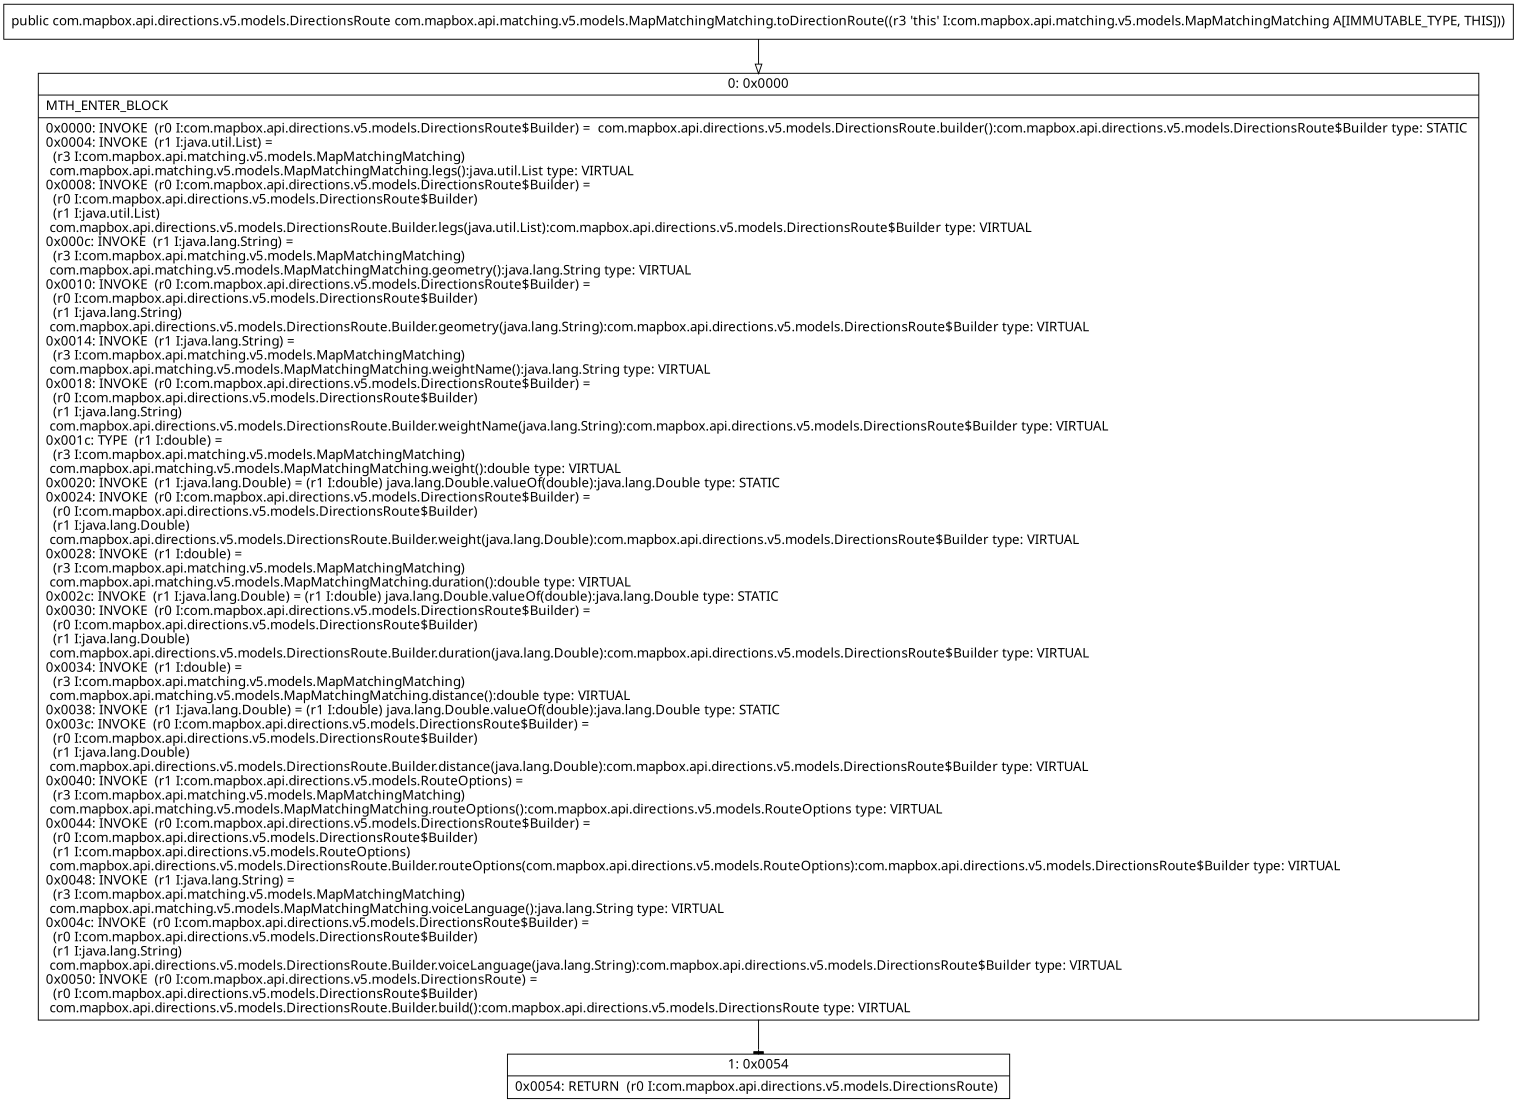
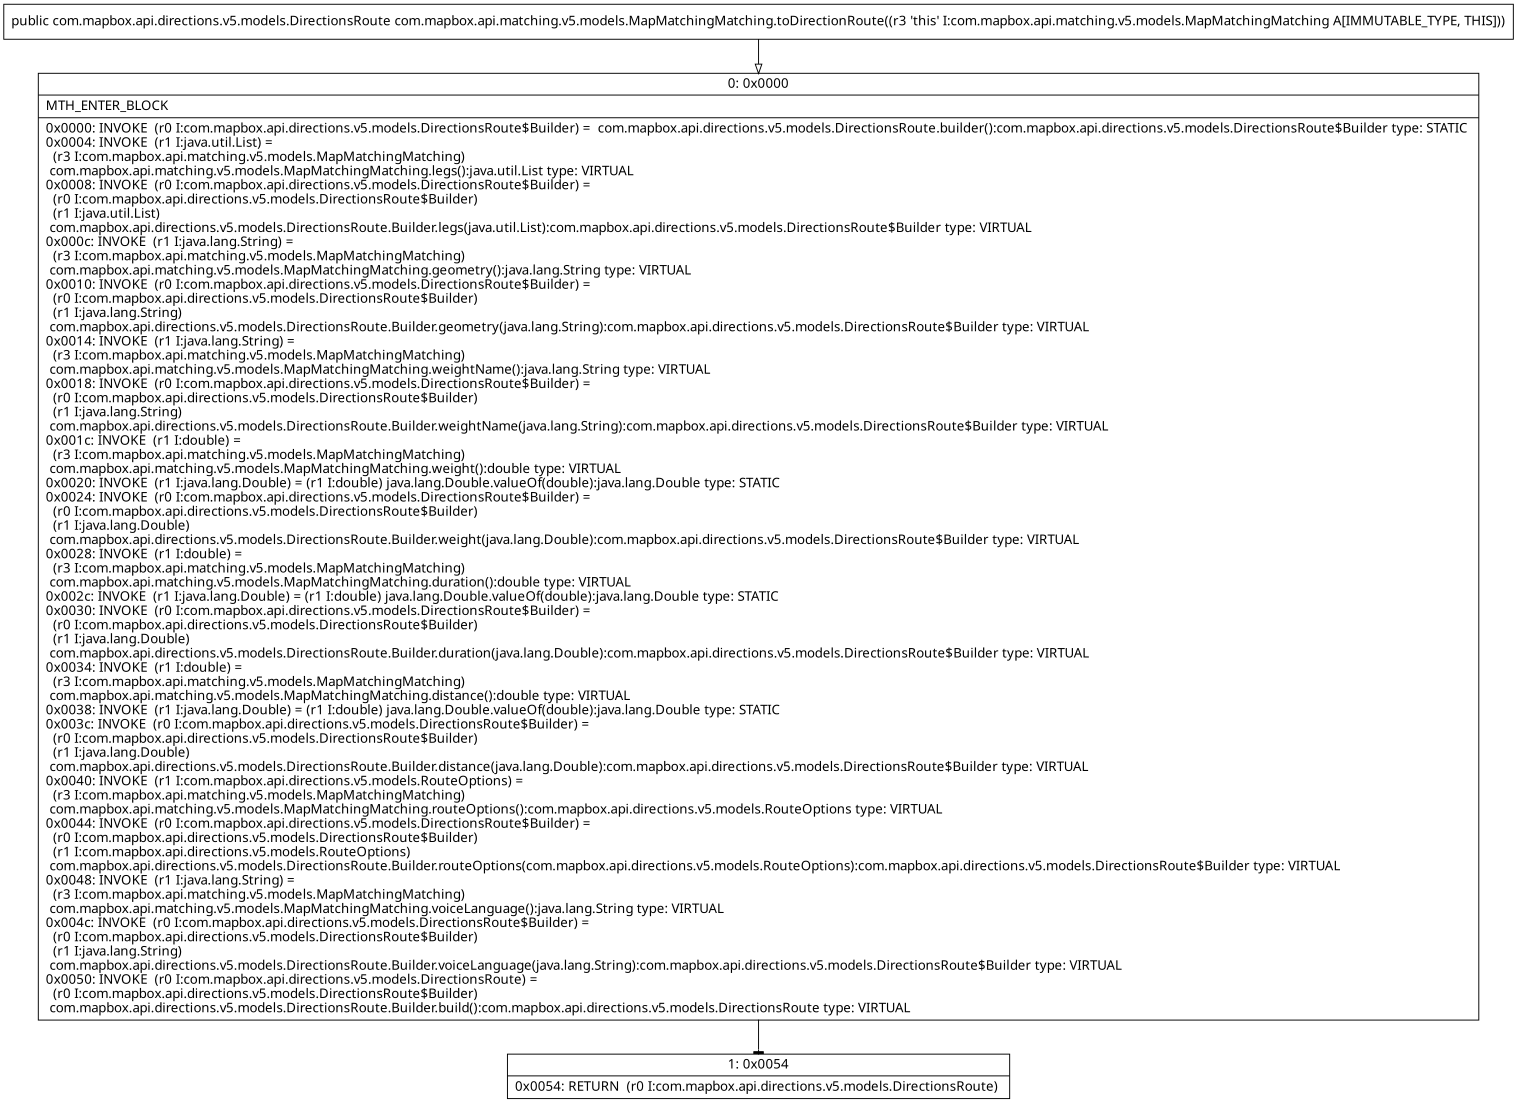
node "0: 0x0000": text "0x001c: TYPE  (r1 I:double) =" -> "0x001c: INVOKE  (r1 I:double) ="
